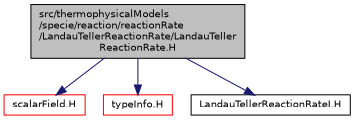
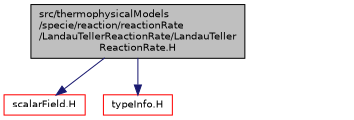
node "LandauTellerReactionRateI.H": removed
